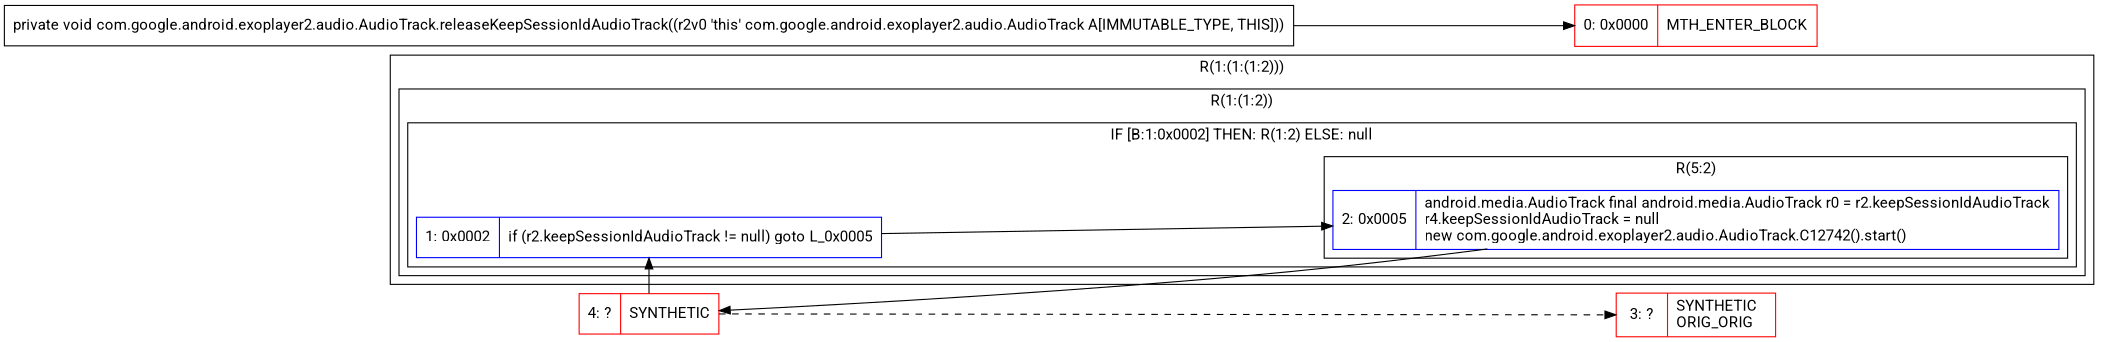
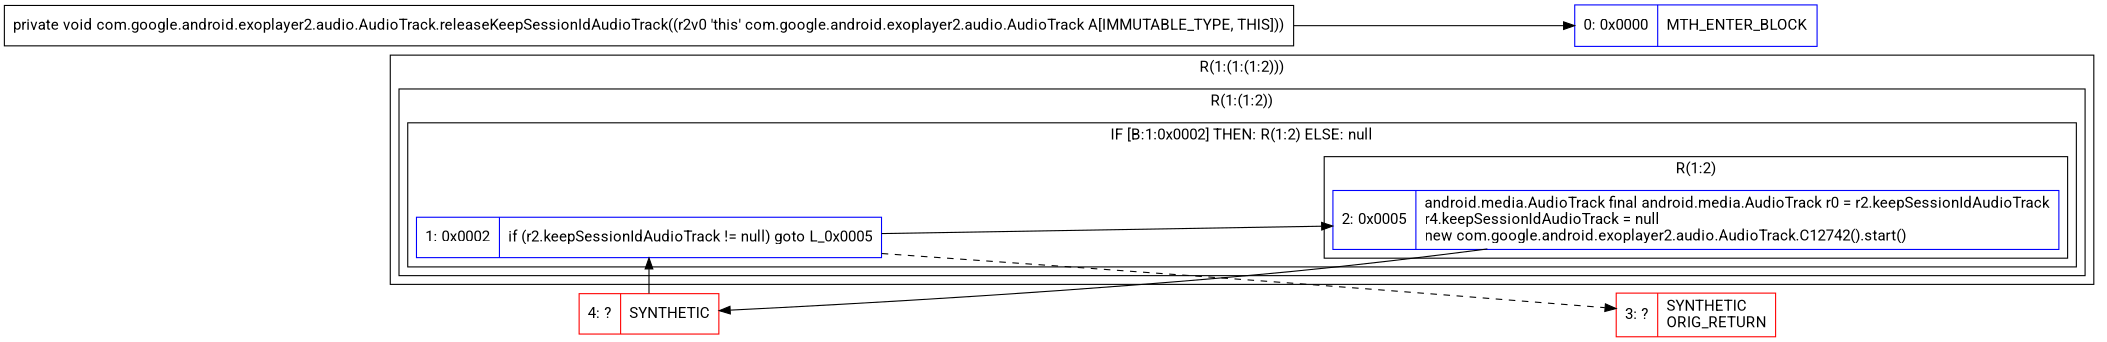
node "0: 0x0000": color red -> blue
cluster "R(5:2)": label "R(5:2)" -> "R(1:2)"
edge "4: ?" -> "3: ?": now "1: 0x0002" -> "3: ?"
node "3: ?": text "ORIG_ORIG" -> "ORIG_RETURN"
